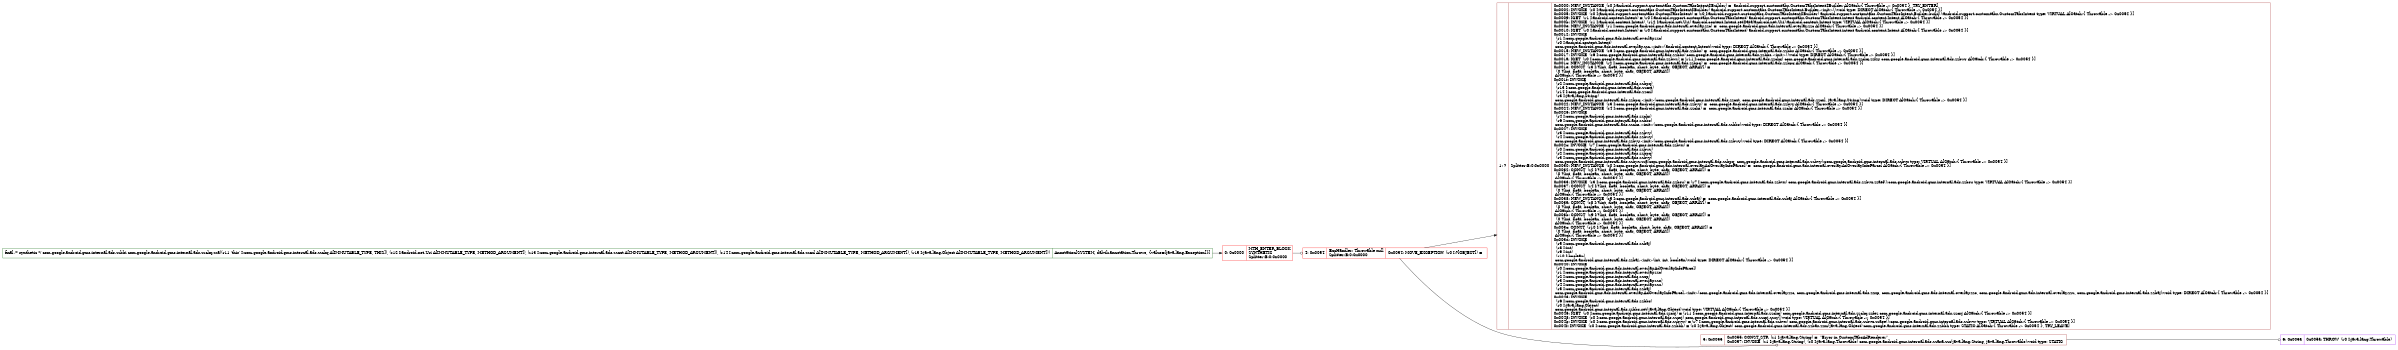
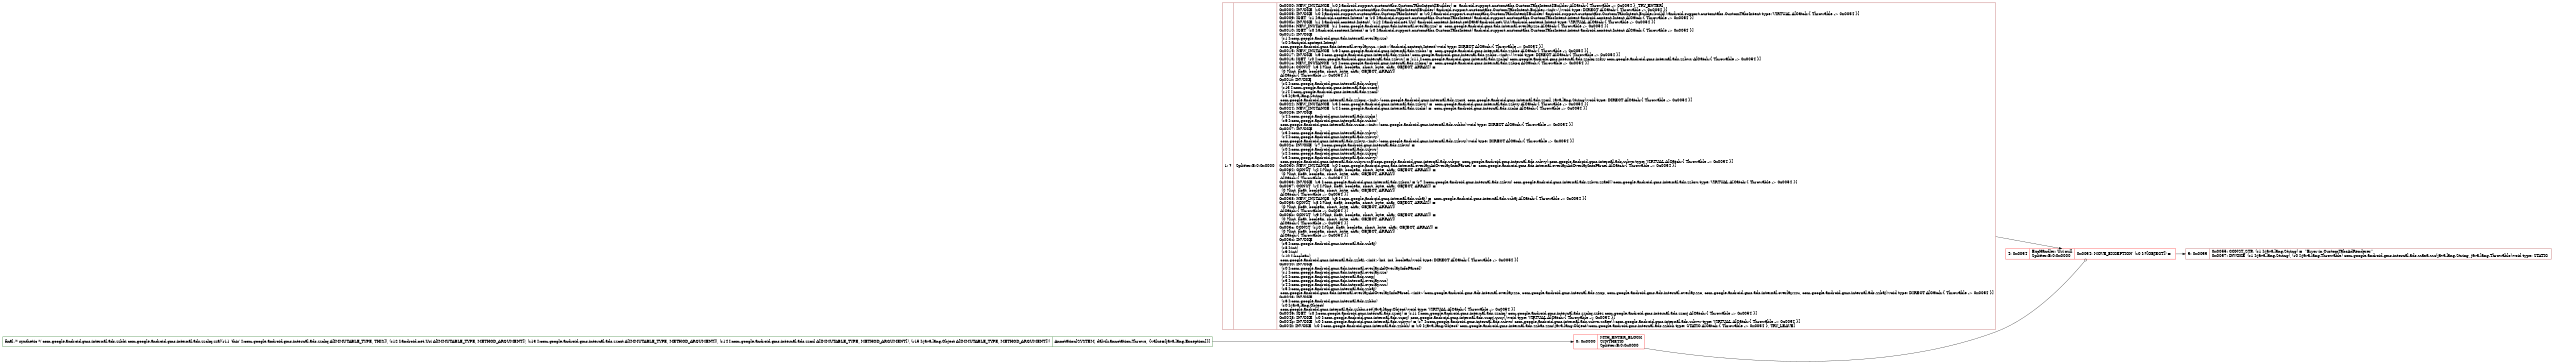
edge "4: 0x0054" -> "1: ?": reversed
node "4: 0x0054": text "ExcHandler: Throwable null" -> "ExcHandler: Uri null"
node "6: 0x005a": removed
edge "4: 0x0054" -> "5: 0x0055": arrowhead odot -> normal
